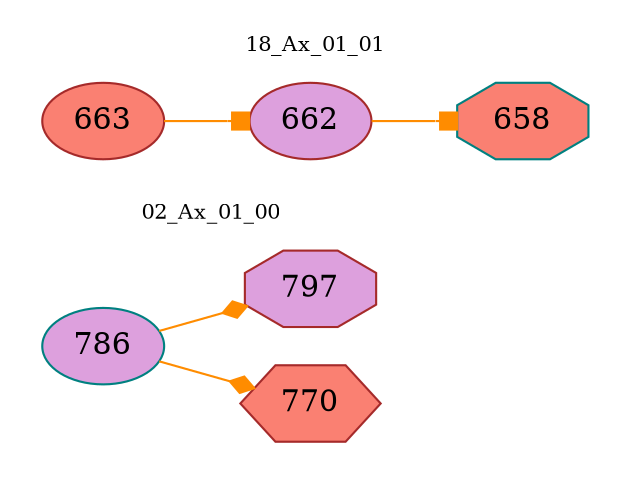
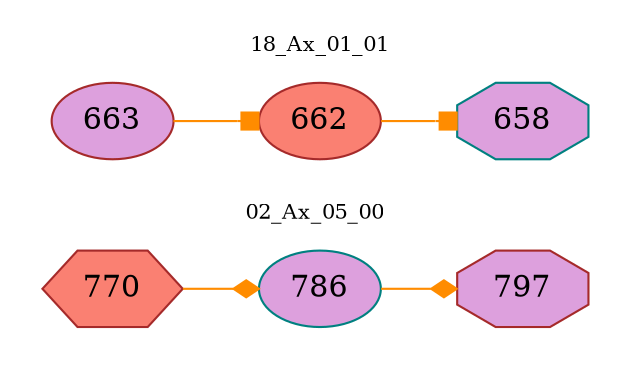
node "663": fillcolor salmon -> plum
node "662": fillcolor plum -> salmon
node "658": fillcolor salmon -> plum
cluster "02_Ax_01_00": label "02_Ax_01_00" -> "02_Ax_05_00"
edge "786" -> "770": reversed
